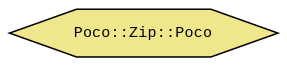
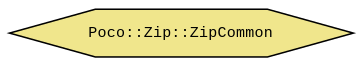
node "Poco::Zip::Poco": label "Poco::Zip::Poco" -> "Poco::Zip::ZipCommon"
